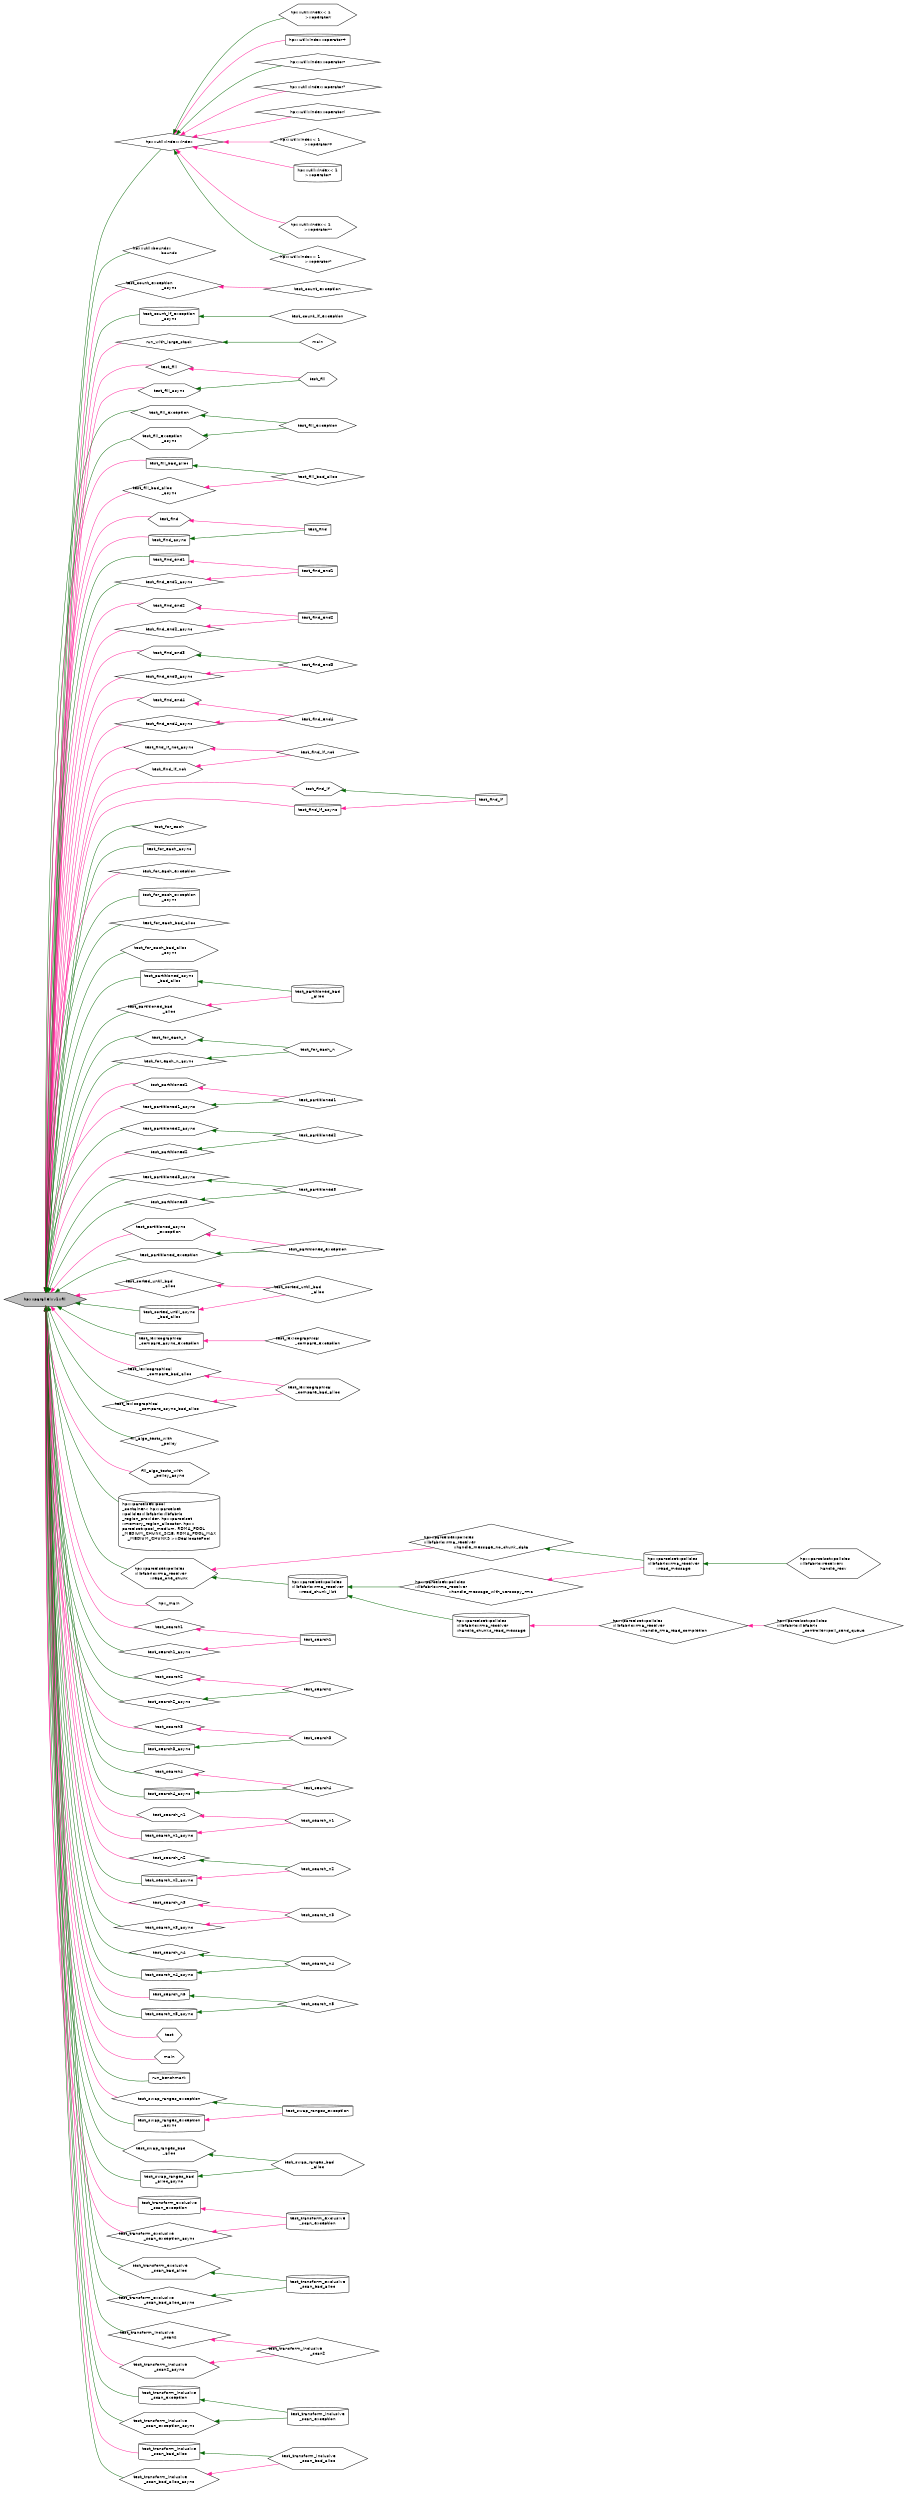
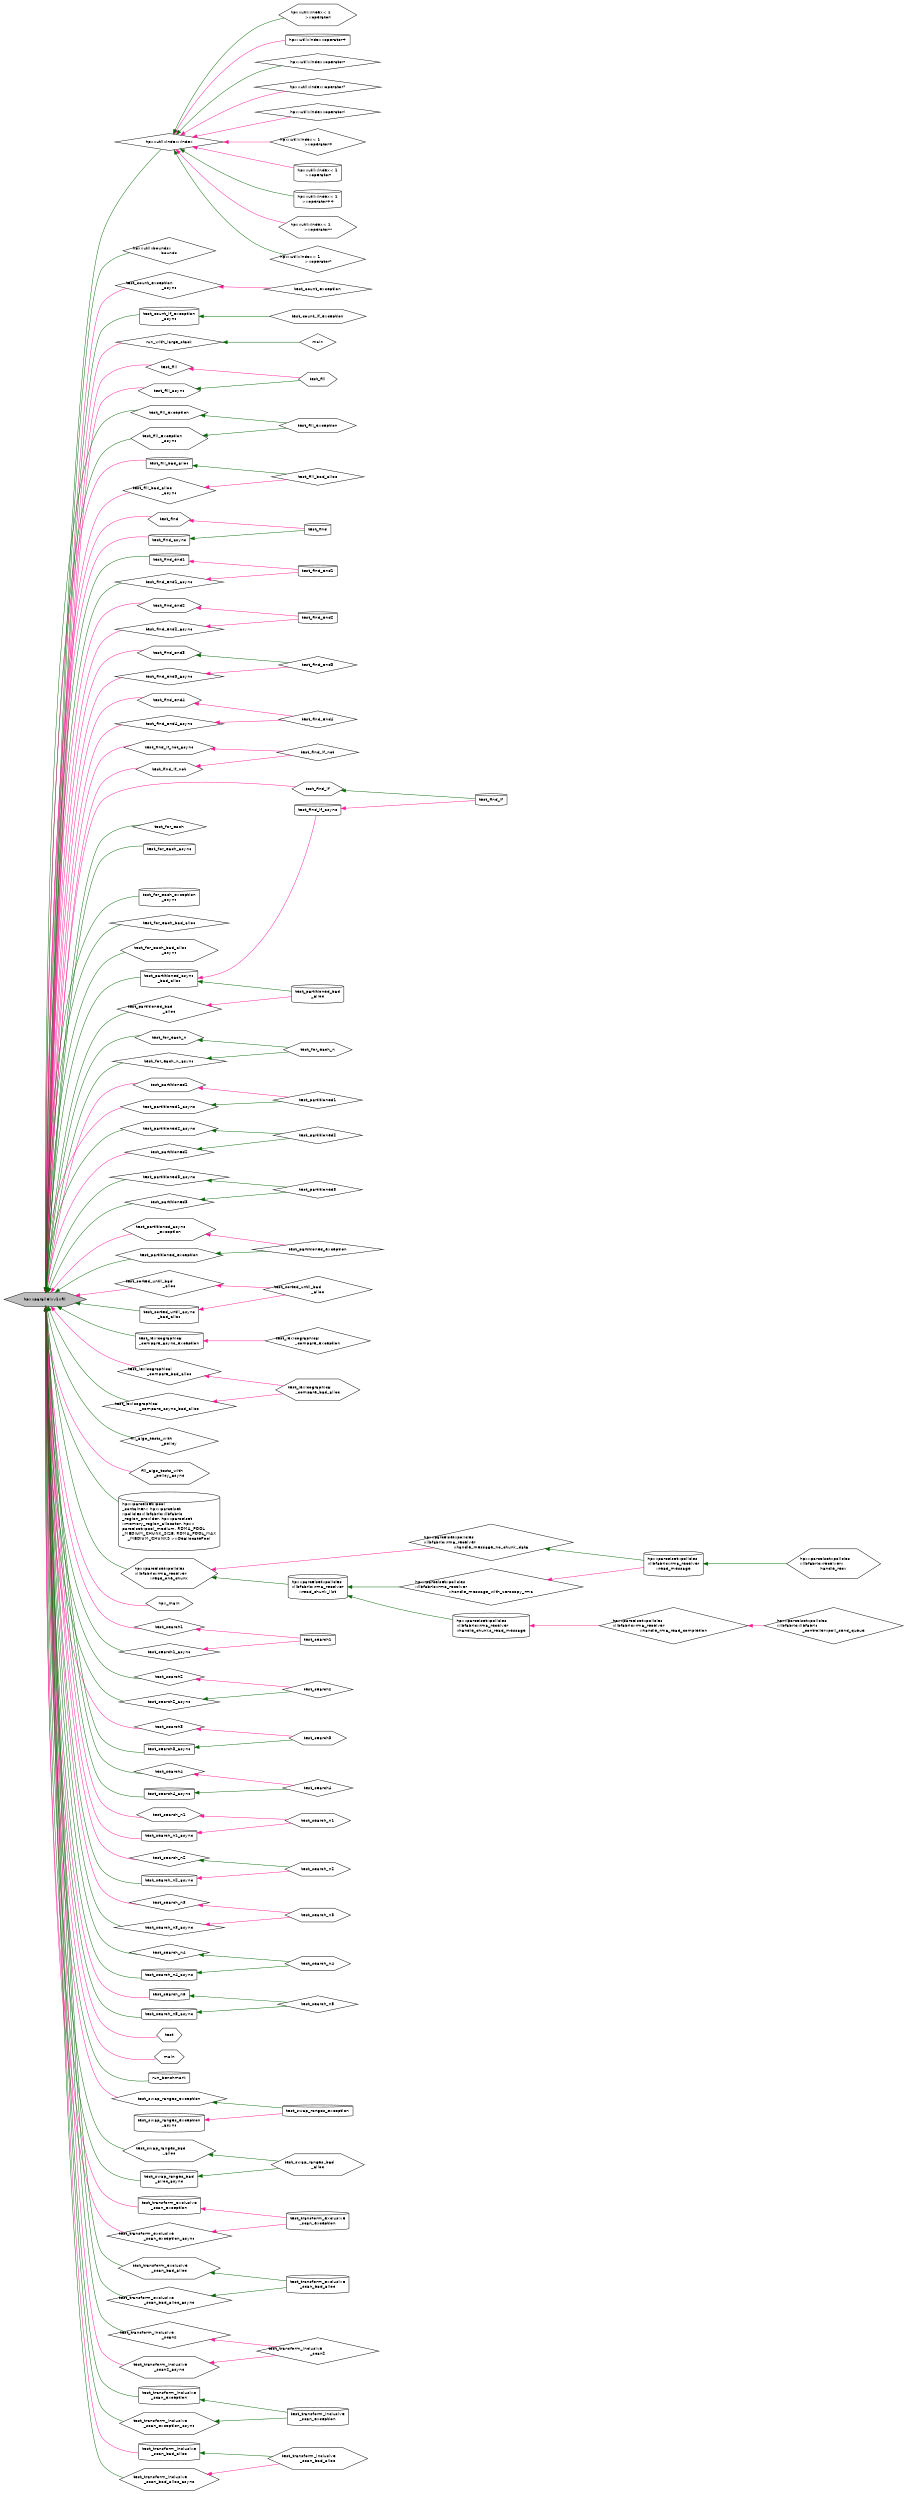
node "hpx::util::index< 1 >::operator++": added
edge "test_find_if_async" -> "hpx::parallel::v1::fill": now "test_find_if_async" -> "test_partitioned_async _bad_alloc"
node "test_for_each_exception": removed
edge "test_swap_ranges_exception _async" -> "hpx::parallel::v1::fill": removed
